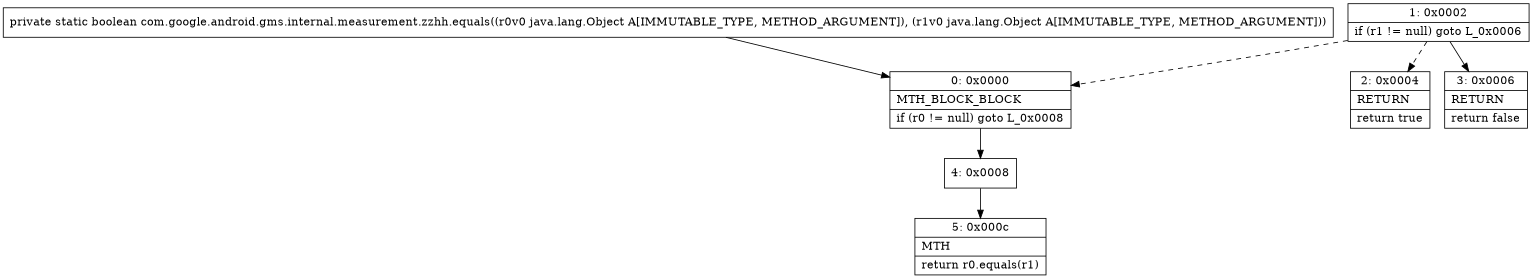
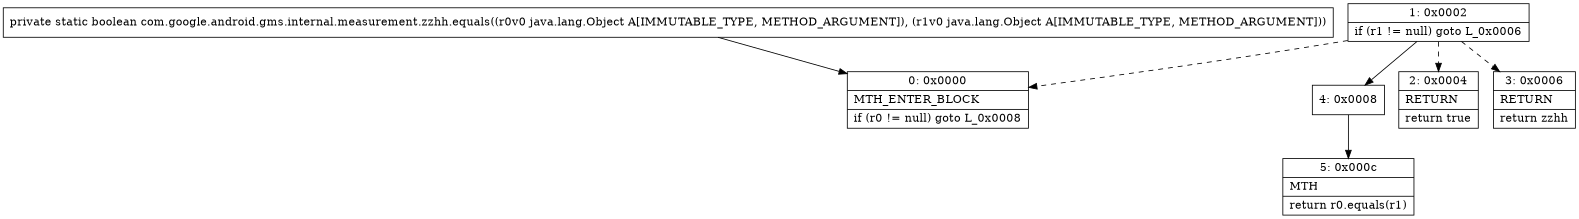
edge "1: 0x0002" -> "3: 0x0006": style solid -> dashed
node "0: 0x0000": text "MTH_BLOCK_BLOCK" -> "MTH_ENTER_BLOCK"
node "3: 0x0006": text "return false" -> "return zzhh"
edge "0: 0x0000" -> "4: 0x0008": now "1: 0x0002" -> "4: 0x0008"
